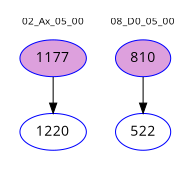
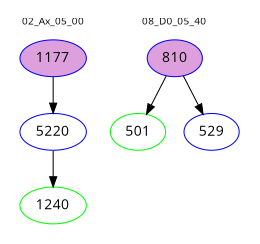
cluster "08_D0_05_00": label "08_D0_05_00" -> "08_D0_05_40"
node "1220": label "1220" -> "5220"
node "501": added
node "522": label "522" -> "529"
node "1240": added
